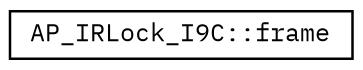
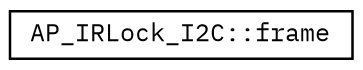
node "AP_IRLock_I9C::frame": label "AP_IRLock_I9C::frame" -> "AP_IRLock_I2C::frame"
